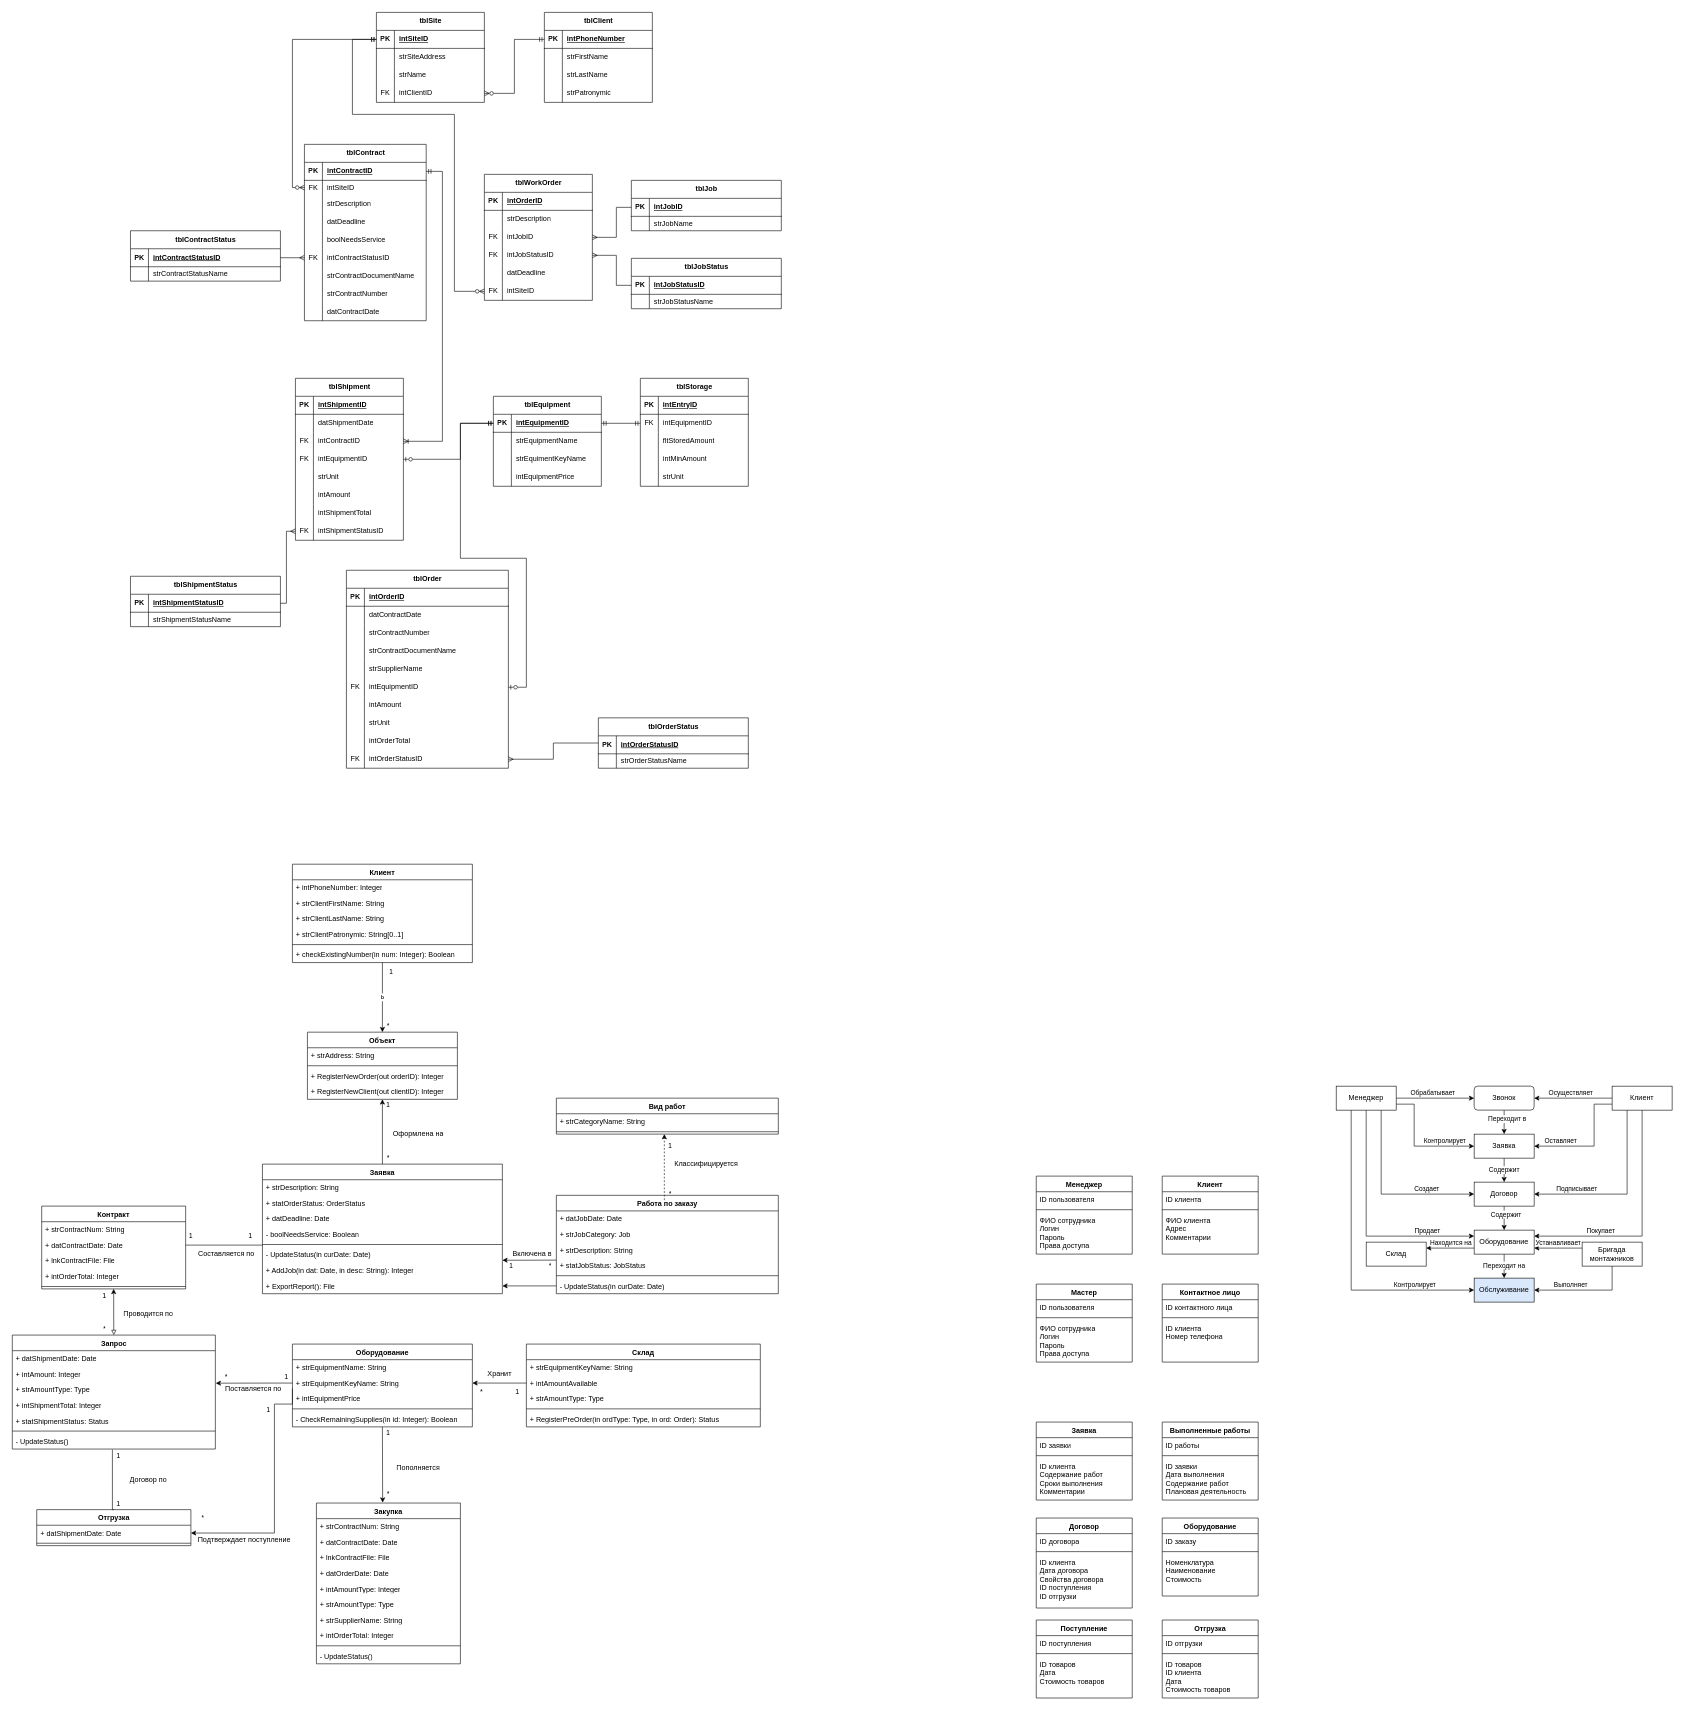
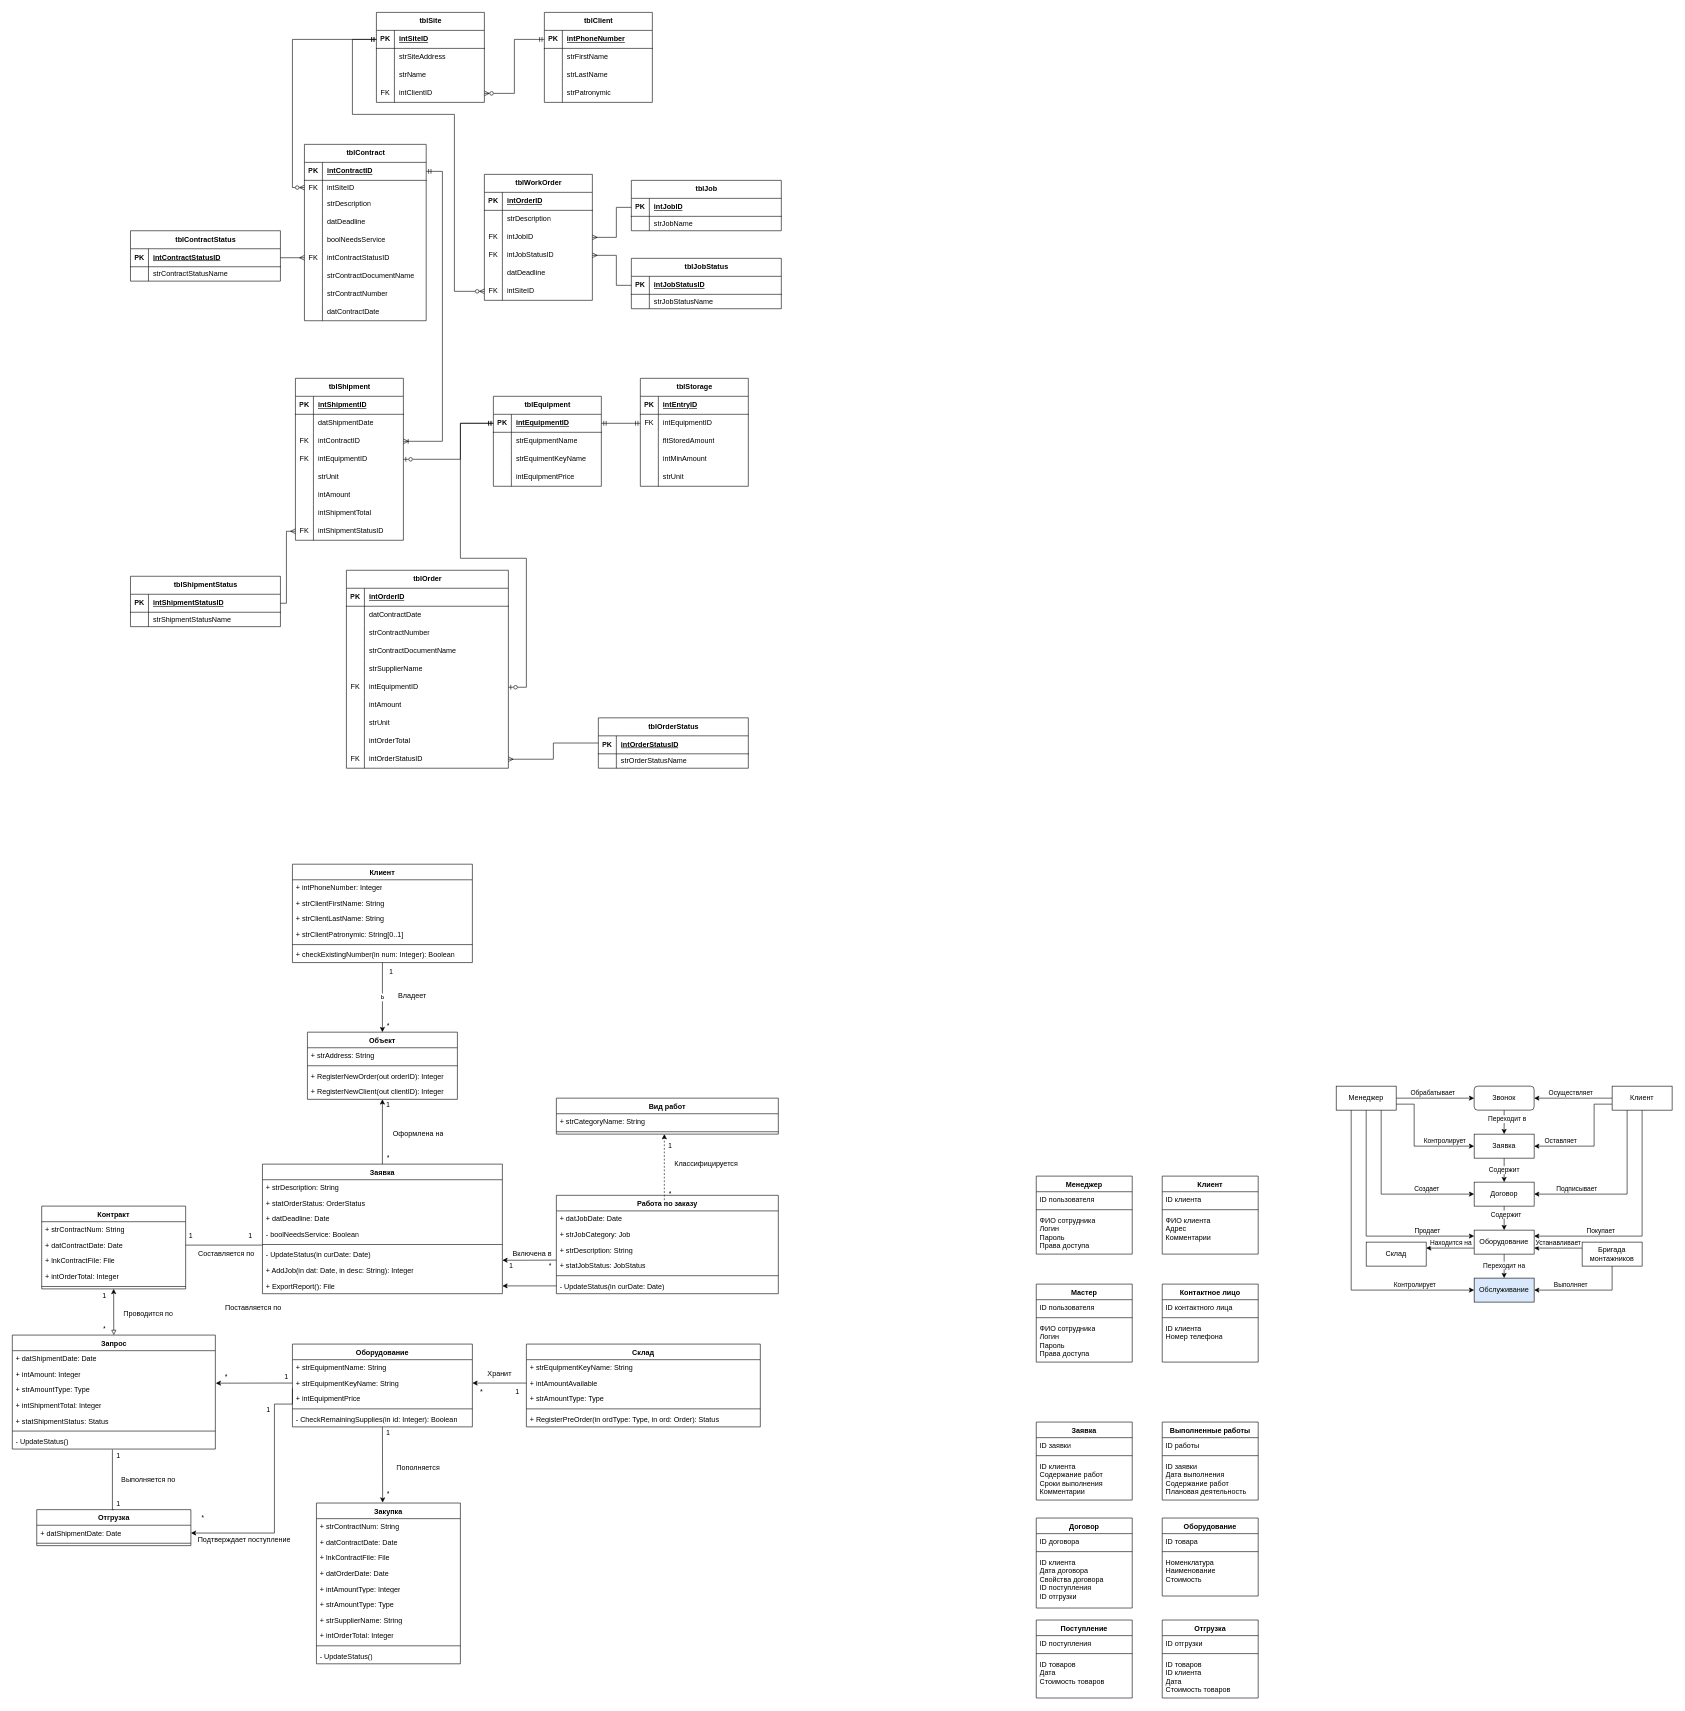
node "Владеет": added
node "Поставляется по": moved (254, 1389) -> (254, 1308)
node "Договор по": label "Договор по" -> "Выполняется по"
node "ID заказу": label "ID заказу" -> "ID товара"
